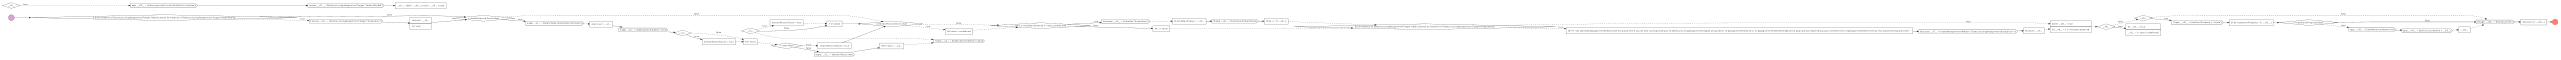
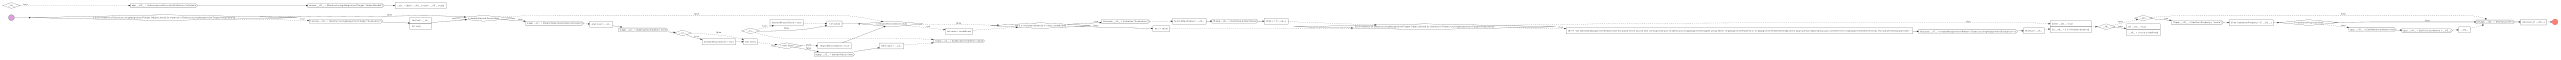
node "let __x9__ = true": text "__x9__ = (= value undefined)" -> "__x9__ = (= true undefined)"
